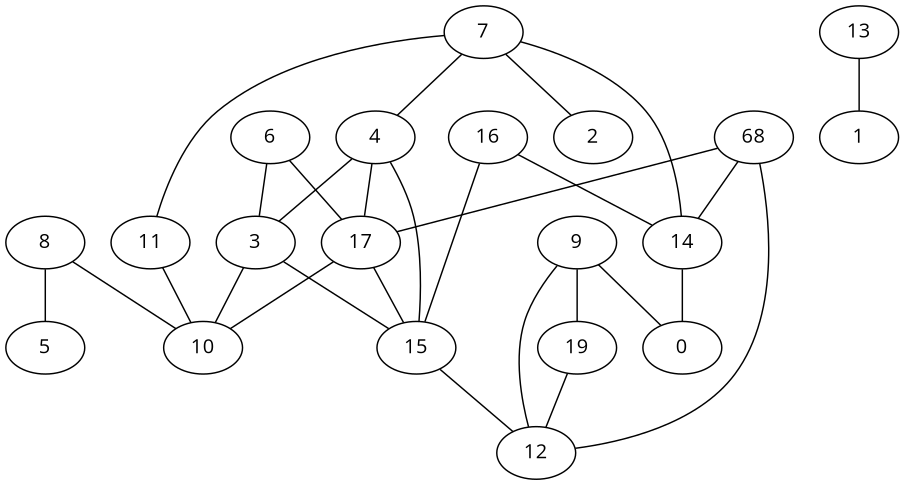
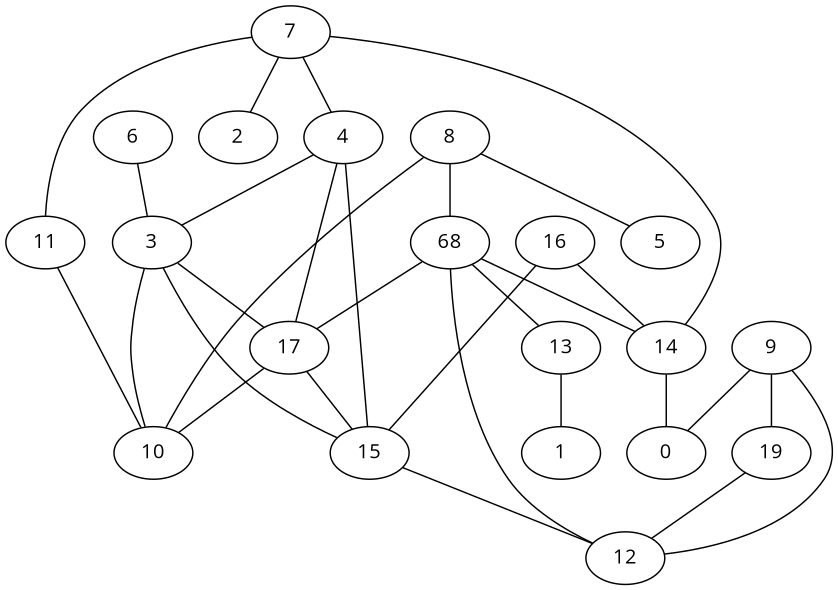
edge "6" -- "17": now "3" -- "17"
edge "8" -- "68": added
edge "68" -- "13": added
